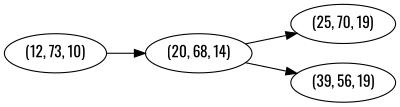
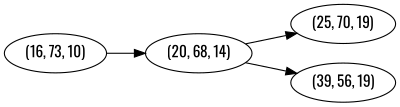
node "(12, 73, 10)": label "(12, 73, 10)" -> "(16, 73, 10)"
